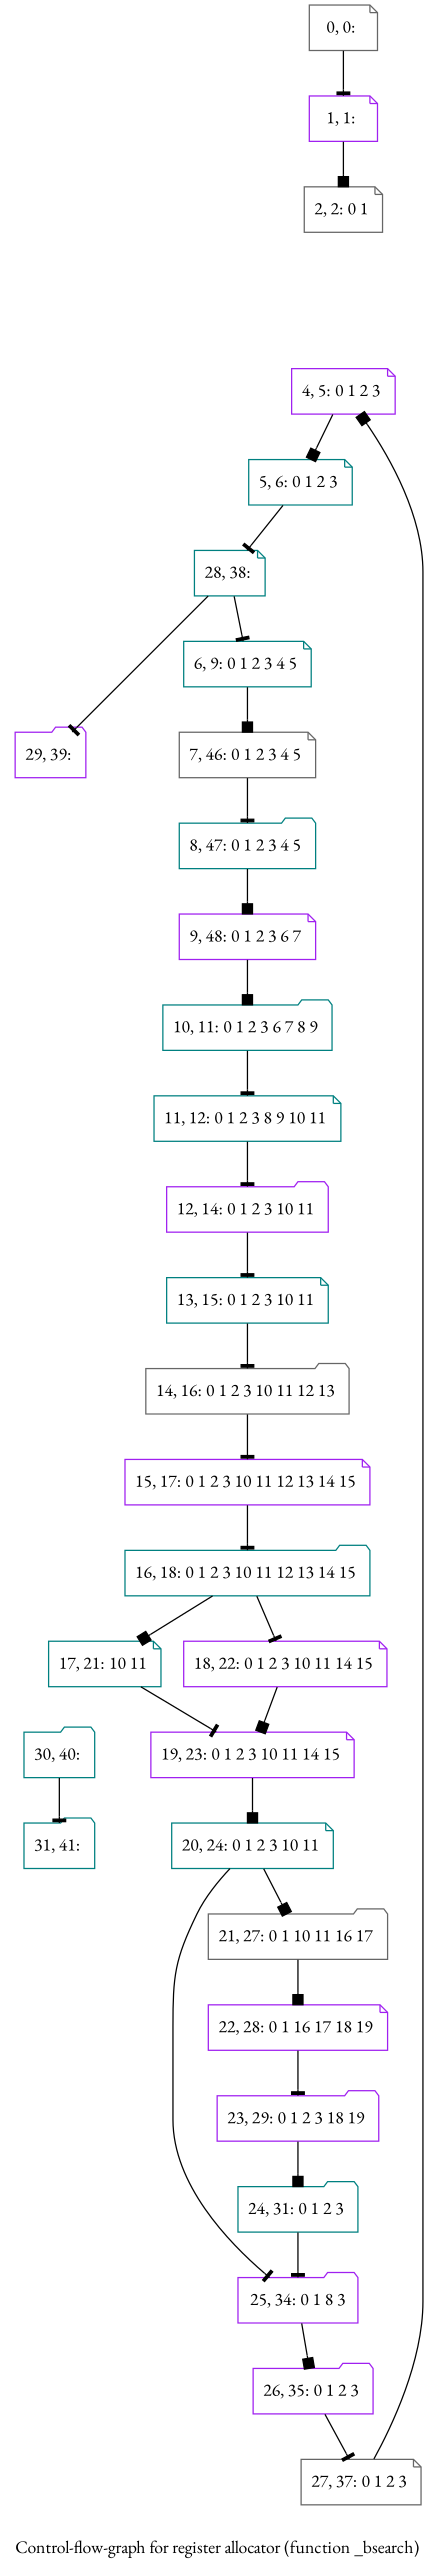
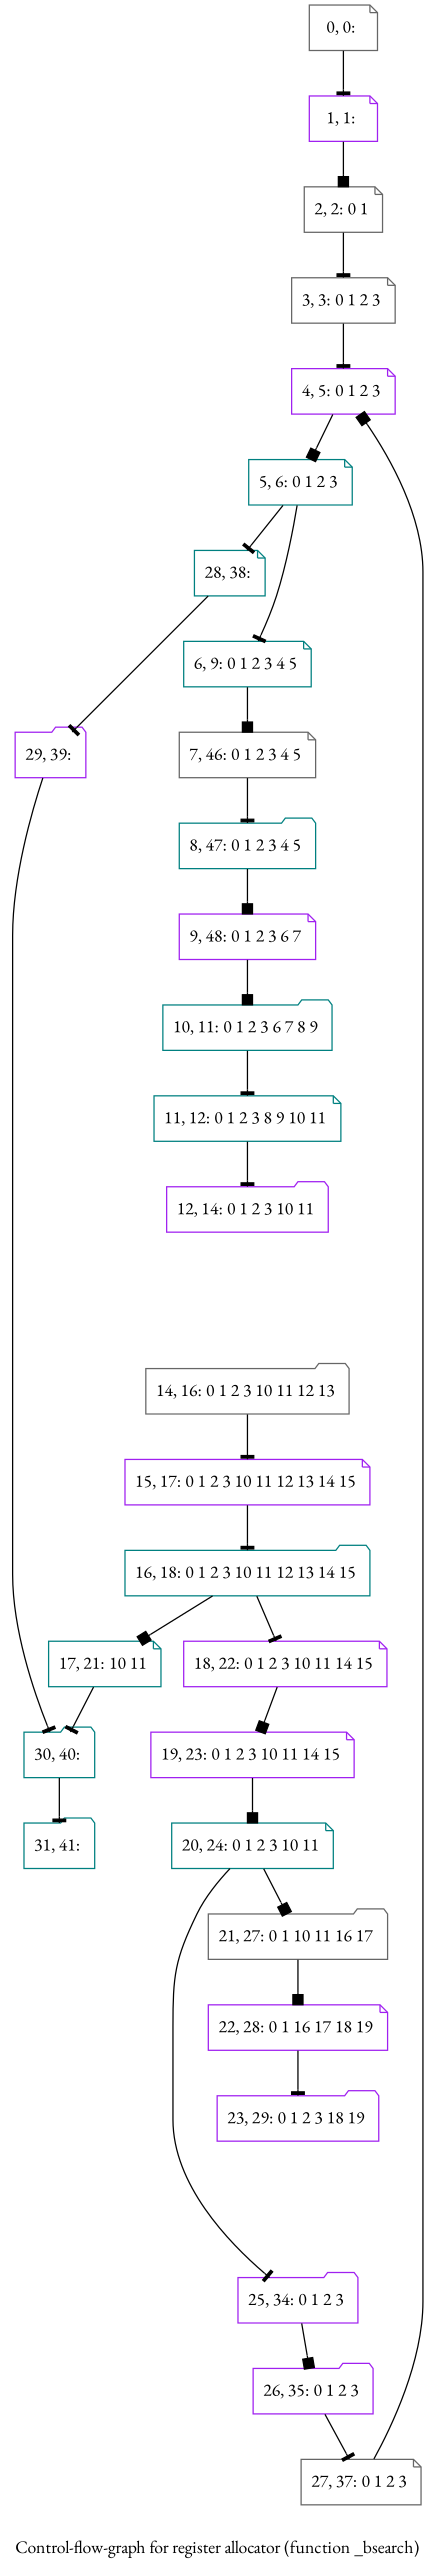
node "3, 3: 0 1 2 3": added
edge "28, 38:" -> "6, 9: 0 1 2 3 4 5": now "5, 6: 0 1 2 3" -> "6, 9: 0 1 2 3 4 5"
edge "29, 39:" -> "30, 40:": added
node "13, 15: 0 1 2 3 10 11": removed
edge "17, 21: 10 11" -> "19, 23: 0 1 2 3 10 11 14 15": now "17, 21: 10 11" -> "30, 40:"
node "24, 31: 0 1 2 3": removed
node "25, 34: 0 1 8 3": label "25, 34: 0 1 8 3" -> "25, 34: 0 1 2 3"
